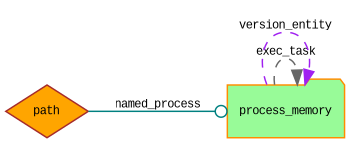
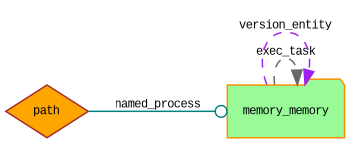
node "process_memory": label "process_memory" -> "memory_memory"
